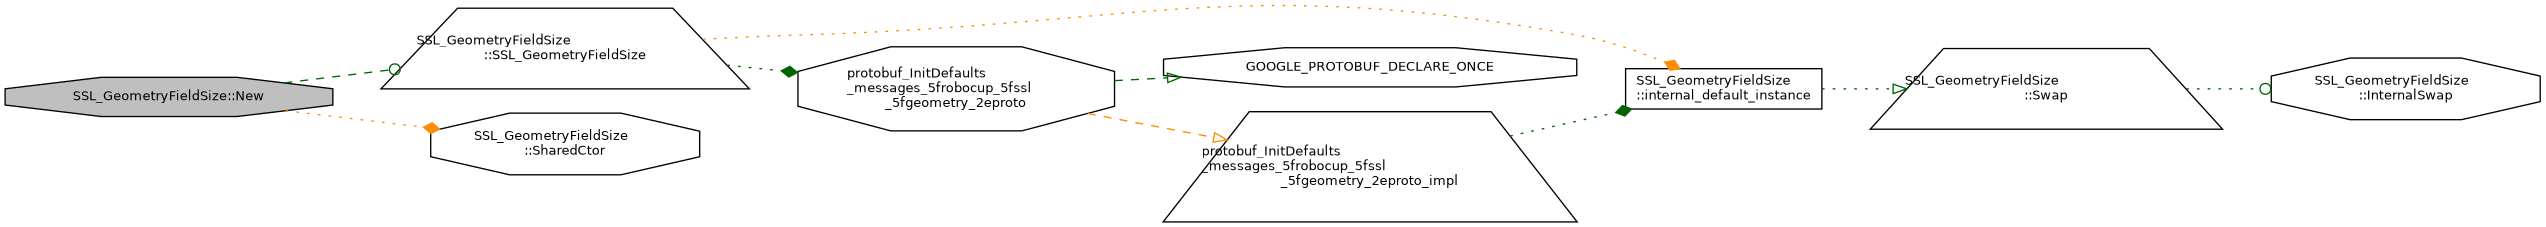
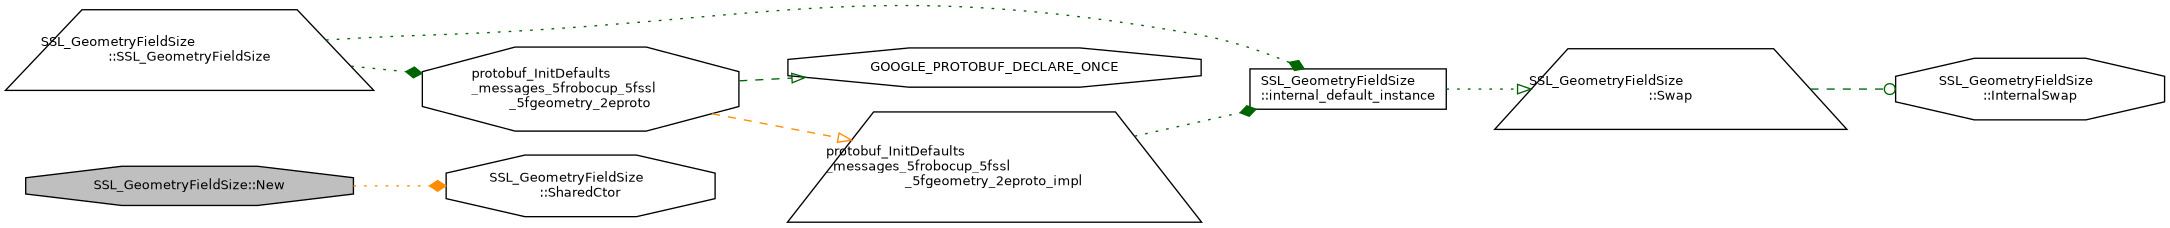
edge "SSL_GeometryFieldSize ::SSL_GeometryFieldSize" -> "SSL_GeometryFieldSize ::internal_default_instance": color darkorange -> darkgreen
edge "SSL_GeometryFieldSize::New" -> "SSL_GeometryFieldSize ::SSL_GeometryFieldSize": removed
edge "SSL_GeometryFieldSize ::Swap" -> "SSL_GeometryFieldSize ::InternalSwap": style dotted -> dashed
